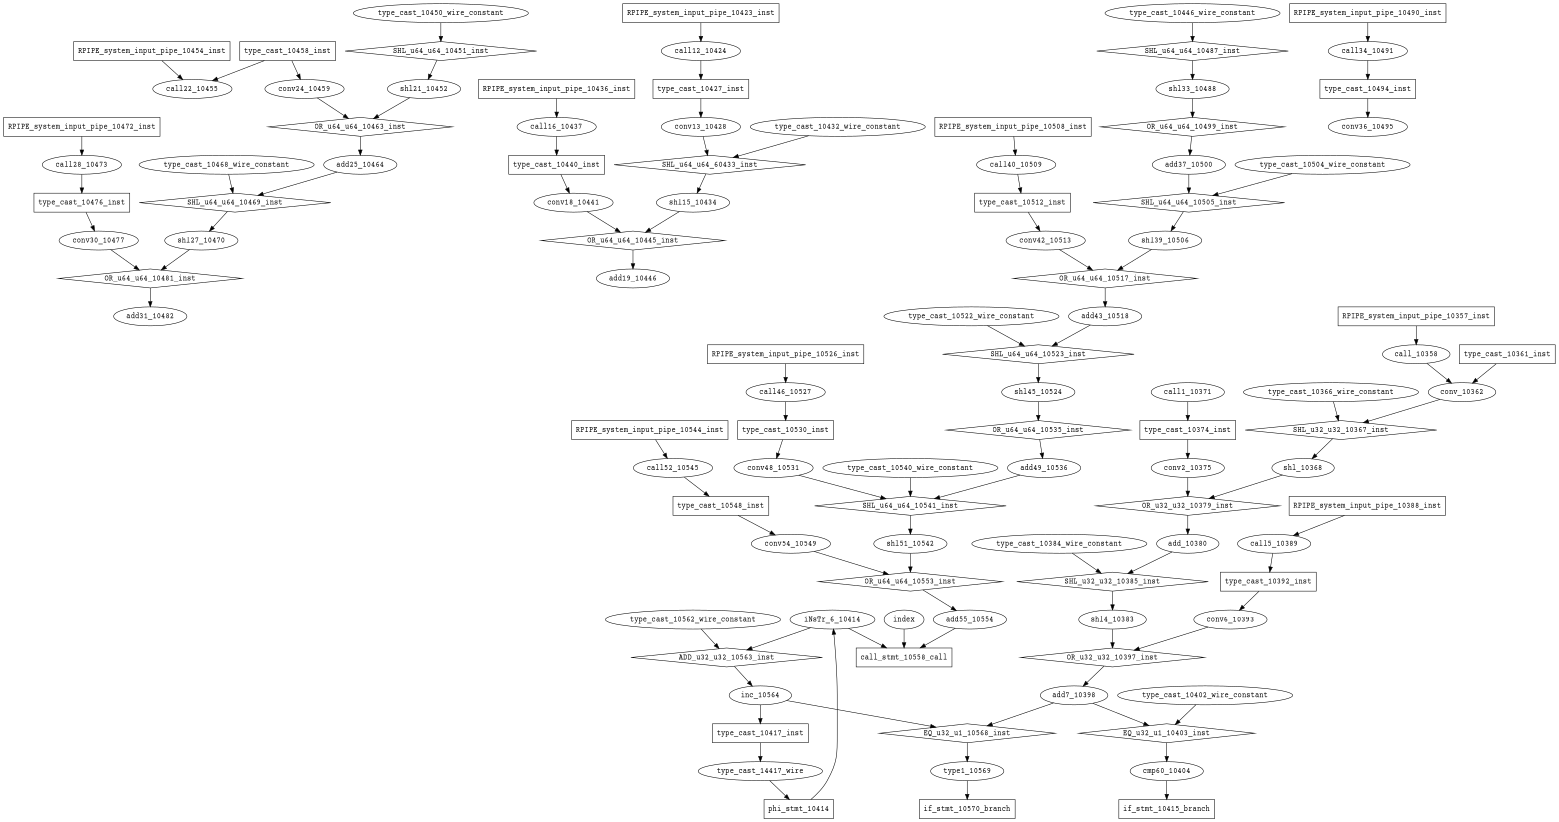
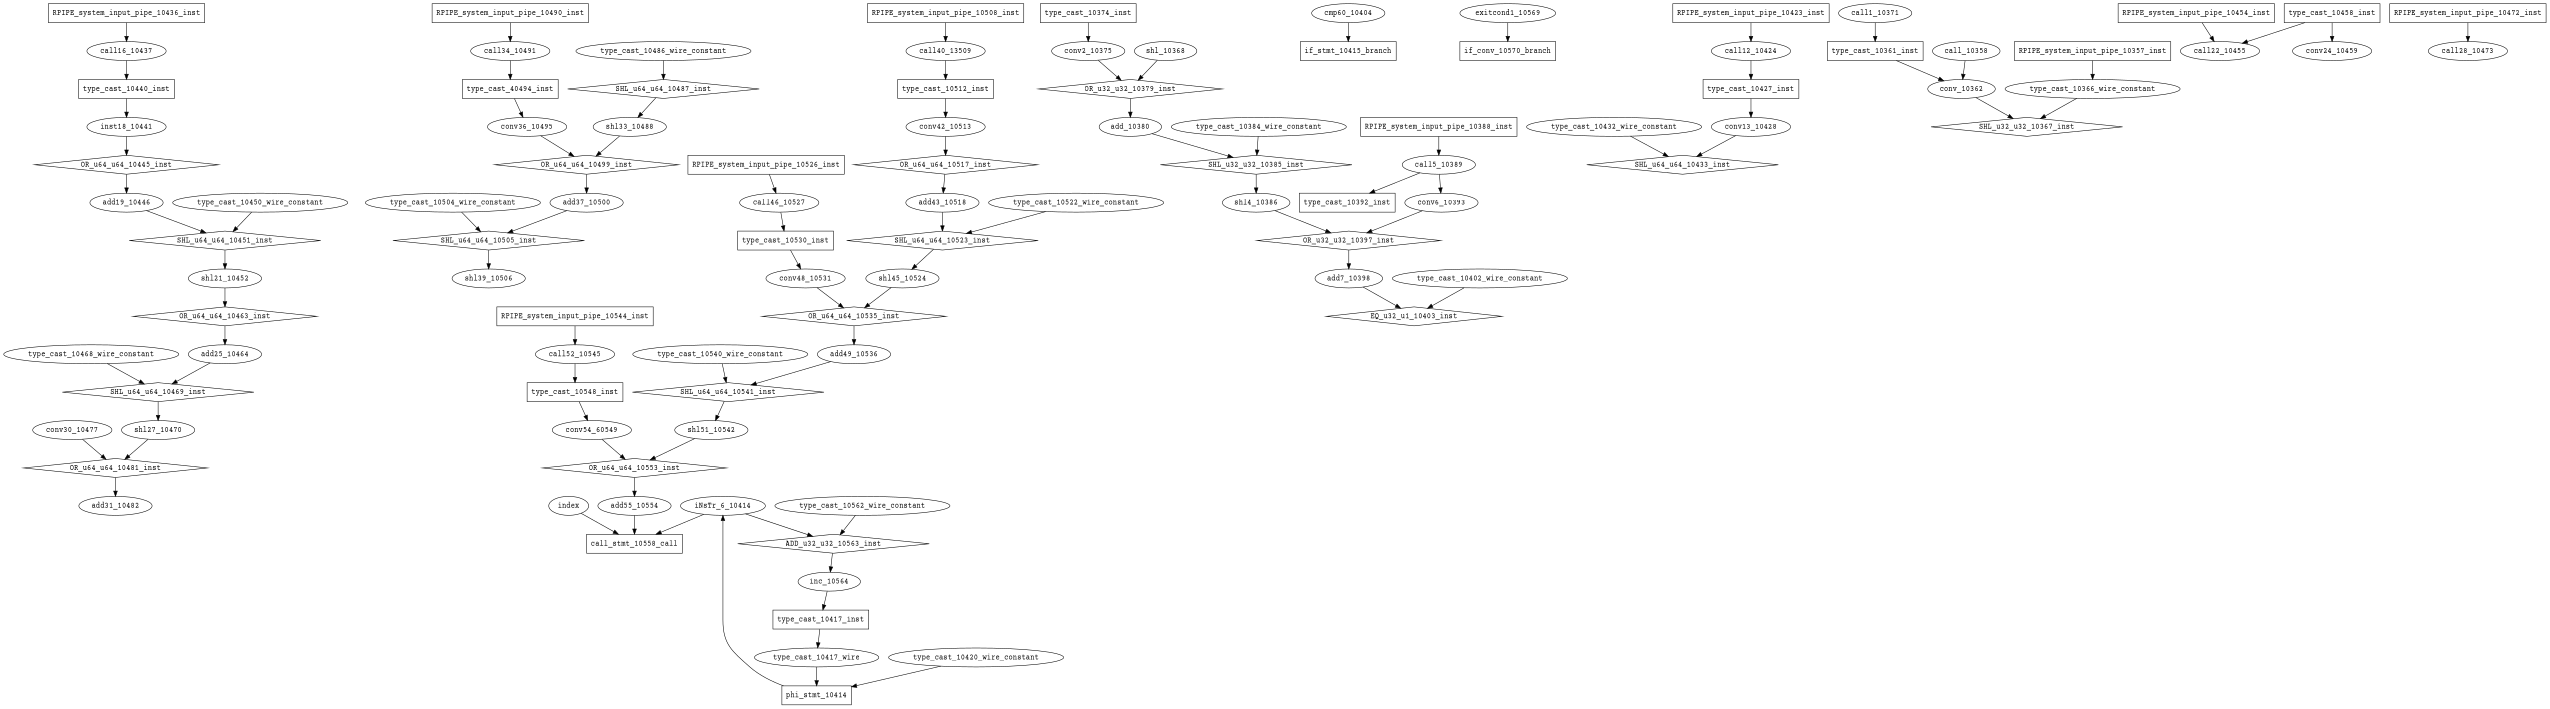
node "type_cast_10446_wire_constant": label "type_cast_10446_wire_constant" -> "type_cast_10486_wire_constant"
node "type_cast_10494_inst": label "type_cast_10494_inst" -> "type_cast_40494_inst"
edge "conv24_10459" -> "OR_u64_u64_10463_inst": removed
edge "conv36_10495" -> "OR_u64_u64_10499_inst": added
node "SHL_u64_u64_60433_inst": label "SHL_u64_u64_60433_inst" -> "SHL_u64_u64_10433_inst"
node "call40_10509": label "call40_10509" -> "call40_13509"
node "type_cast_10476_inst": removed
node "conv18_10441": label "conv18_10441" -> "inst18_10441"
node "shl15_10434": removed
edge "add19_10446" -> "SHL_u64_u64_10451_inst": added
edge "shl39_10506" -> "OR_u64_u64_10517_inst": removed
edge "RPIPE_system_input_pipe_10357_inst" -> "call_10358": now "RPIPE_system_input_pipe_10357_inst" -> "type_cast_10366_wire_constant"
edge "call1_10371" -> "type_cast_10374_inst": now "call1_10371" -> "type_cast_10361_inst"
edge "SHL_u32_u32_10367_inst" -> "shl_10368": removed
edge "conv48_10531" -> "SHL_u64_u64_10541_inst": now "conv48_10531" -> "OR_u64_u64_10535_inst"
node "conv54_10549": label "conv54_10549" -> "conv54_60549"
edge "type_cast_10392_inst" -> "conv6_10393": now "call5_10389" -> "conv6_10393"
node "shl4_10383": label "shl4_10383" -> "shl4_10386"
node "type_cast_10420_wire_constant": added
node "EQ_u32_u1_10568_inst": removed
edge "EQ_u32_u1_10403_inst" -> "cmp60_10404": removed
node "type_cast_14417_wire": label "type_cast_14417_wire" -> "type_cast_10417_wire"
node "type1_10569": label "type1_10569" -> "exitcond1_10569"
node "if_stmt_10570_branch": label "if_stmt_10570_branch" -> "if_conv_10570_branch"
